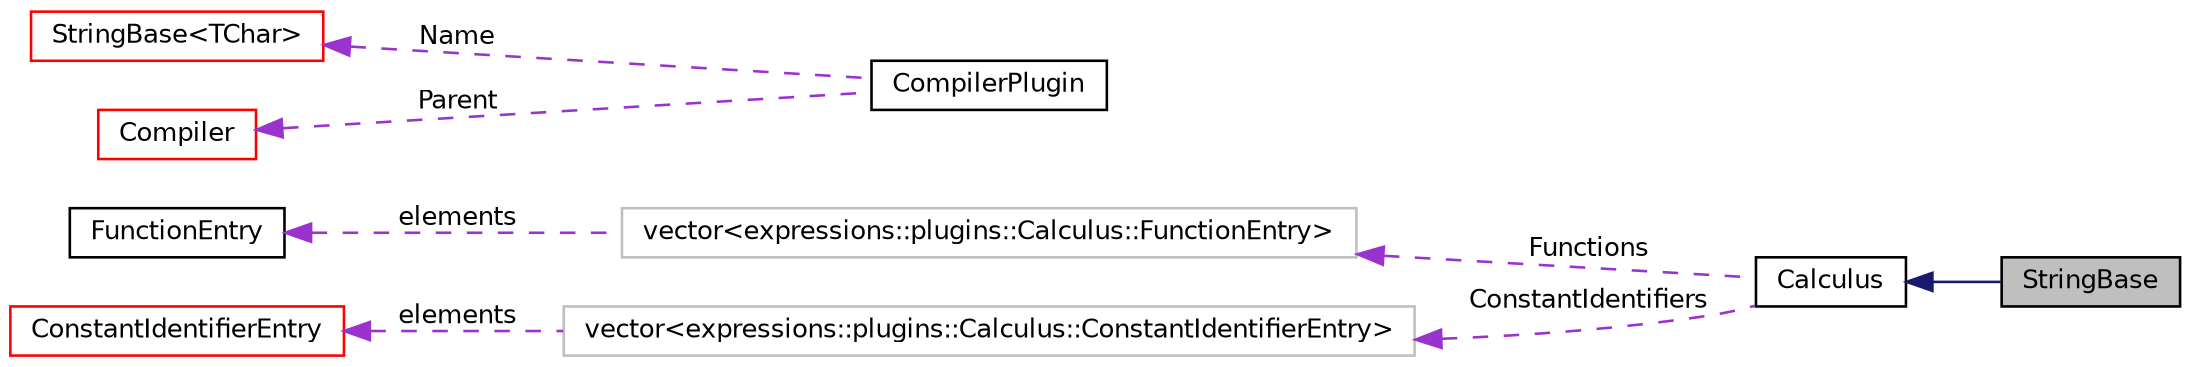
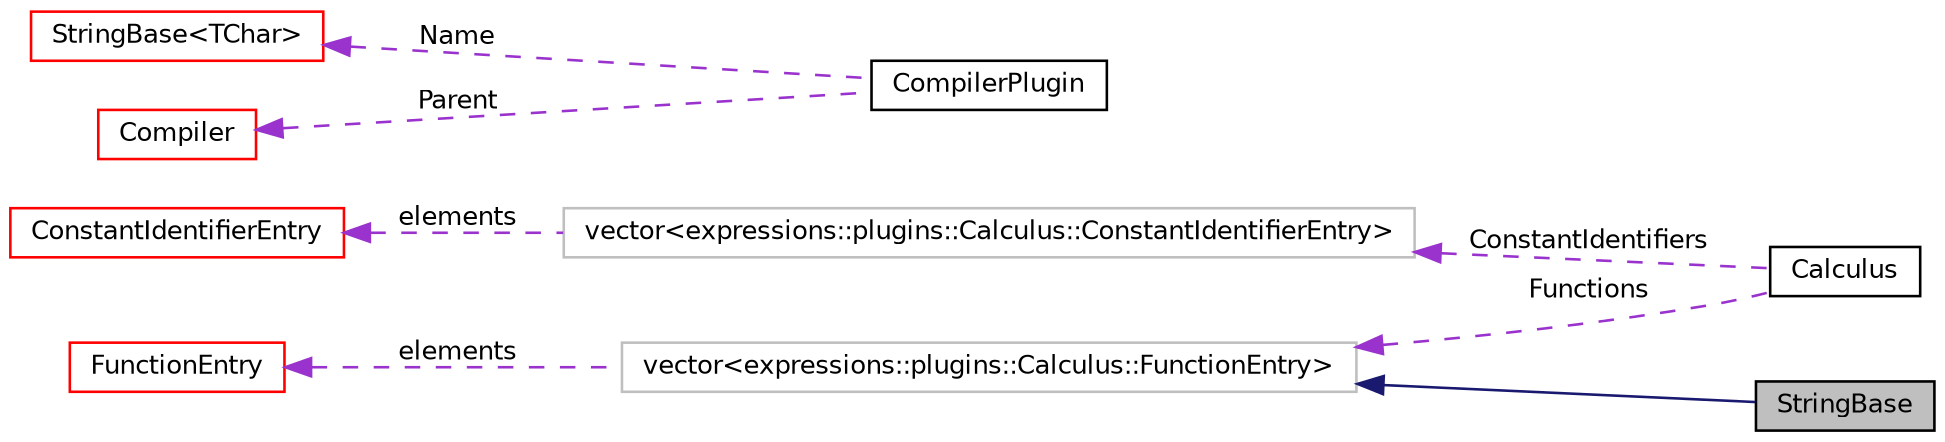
node "FunctionEntry": color black -> red
edge "StringBase" -> "Calculus": now "StringBase" -> "vector<expressions::plugins::Calculus::FunctionEntry>"
